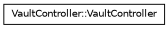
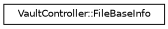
node "VaultController::VaultController": label "VaultController::VaultController" -> "VaultController::FileBaseInfo"
